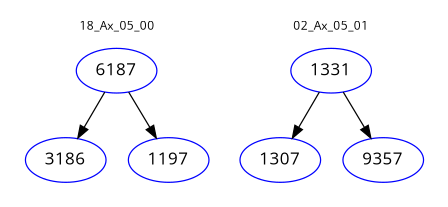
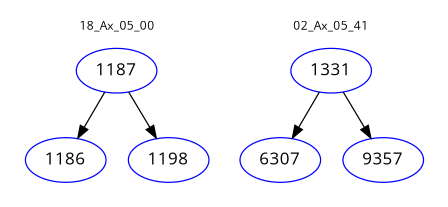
cluster "02_Ax_05_01": label "02_Ax_05_01" -> "02_Ax_05_41"
node "6187": label "6187" -> "1187"
node "3186": label "3186" -> "1186"
node "1197": label "1197" -> "1198"
node "1307": label "1307" -> "6307"
